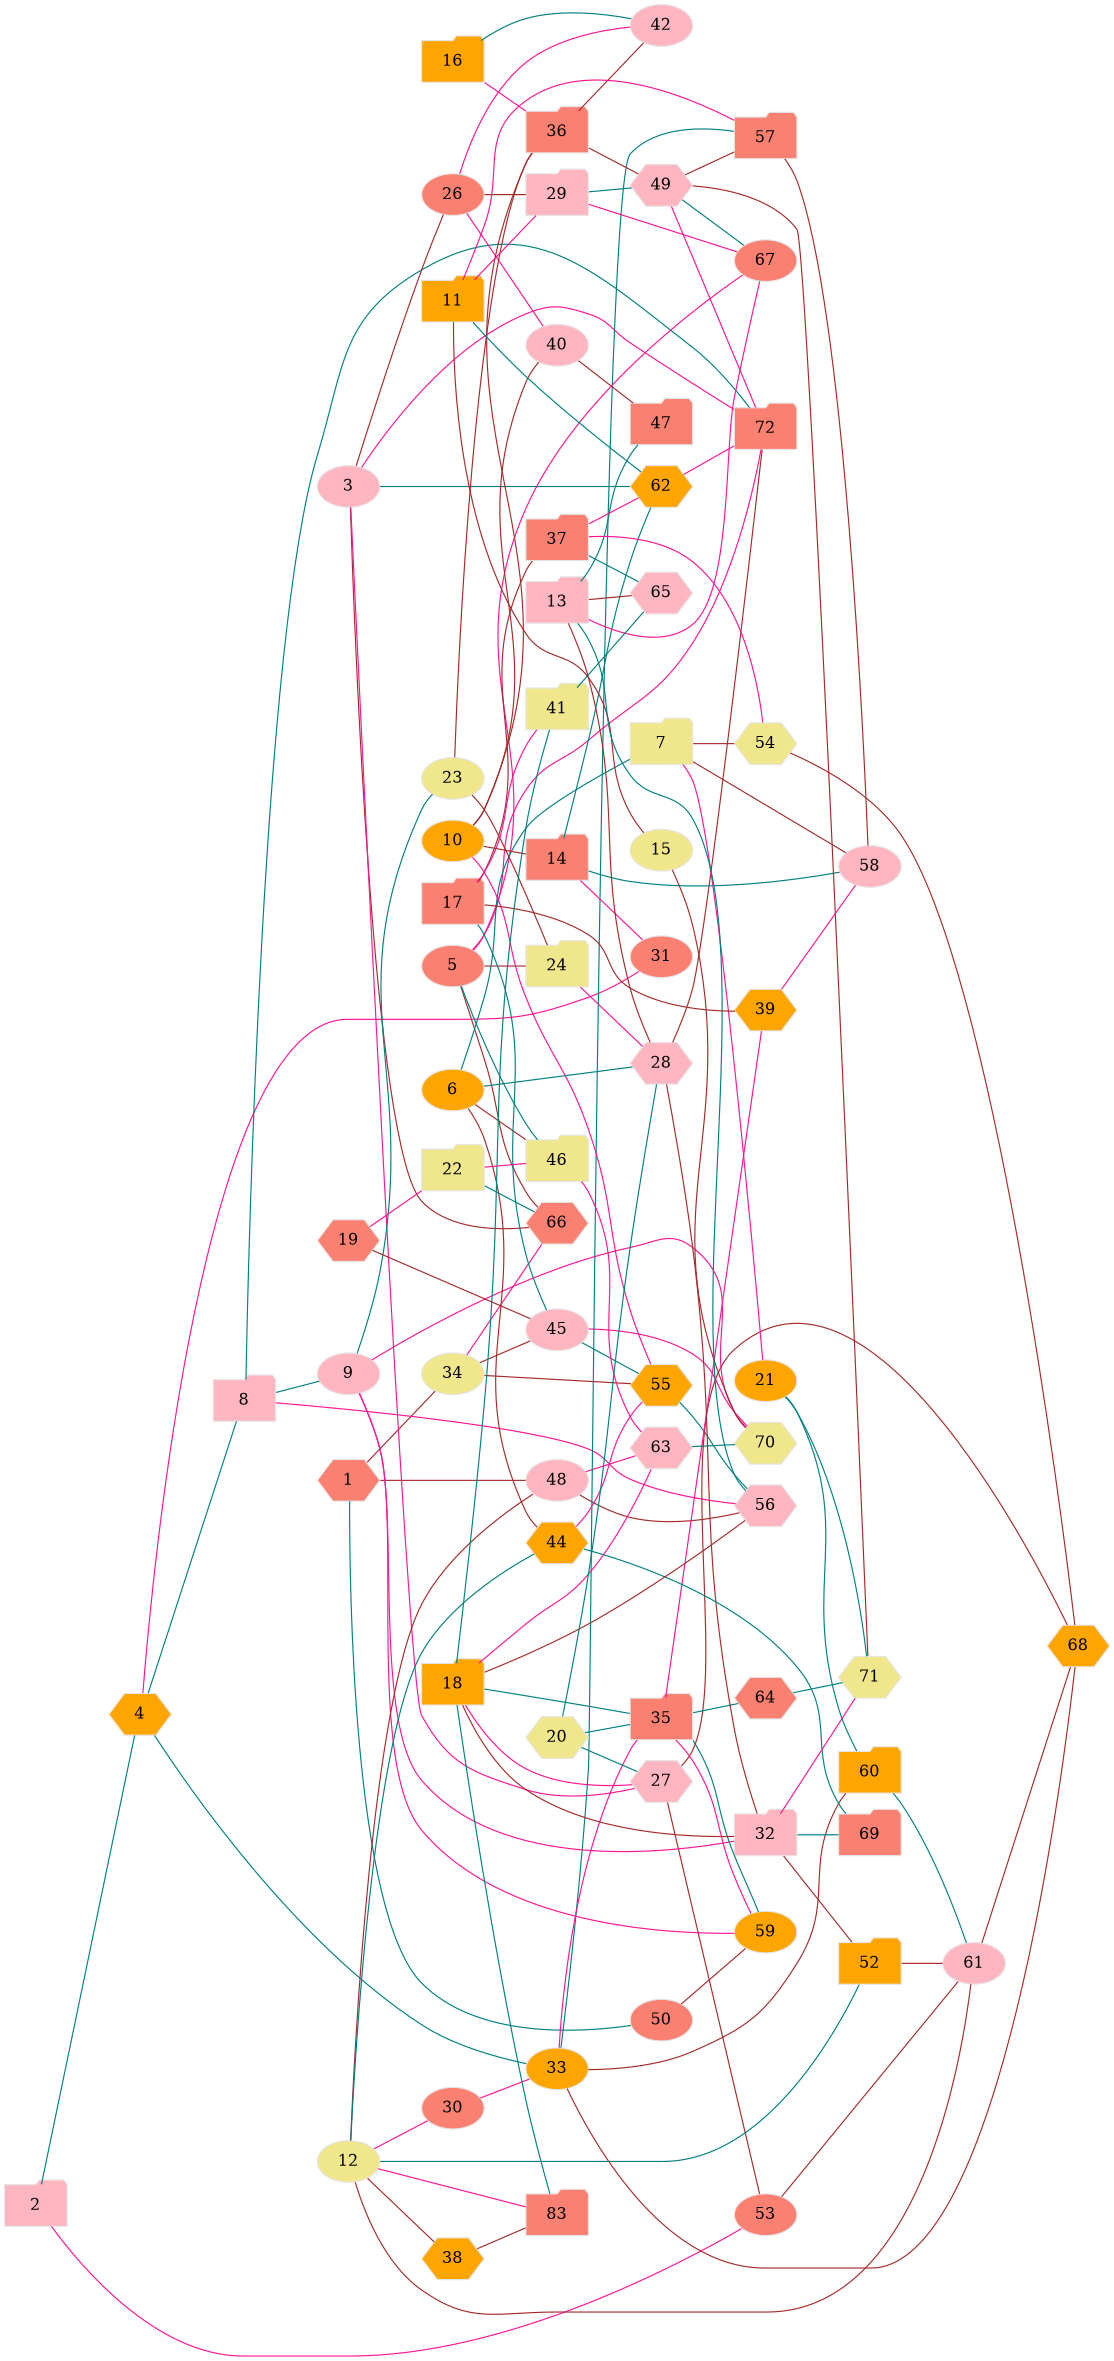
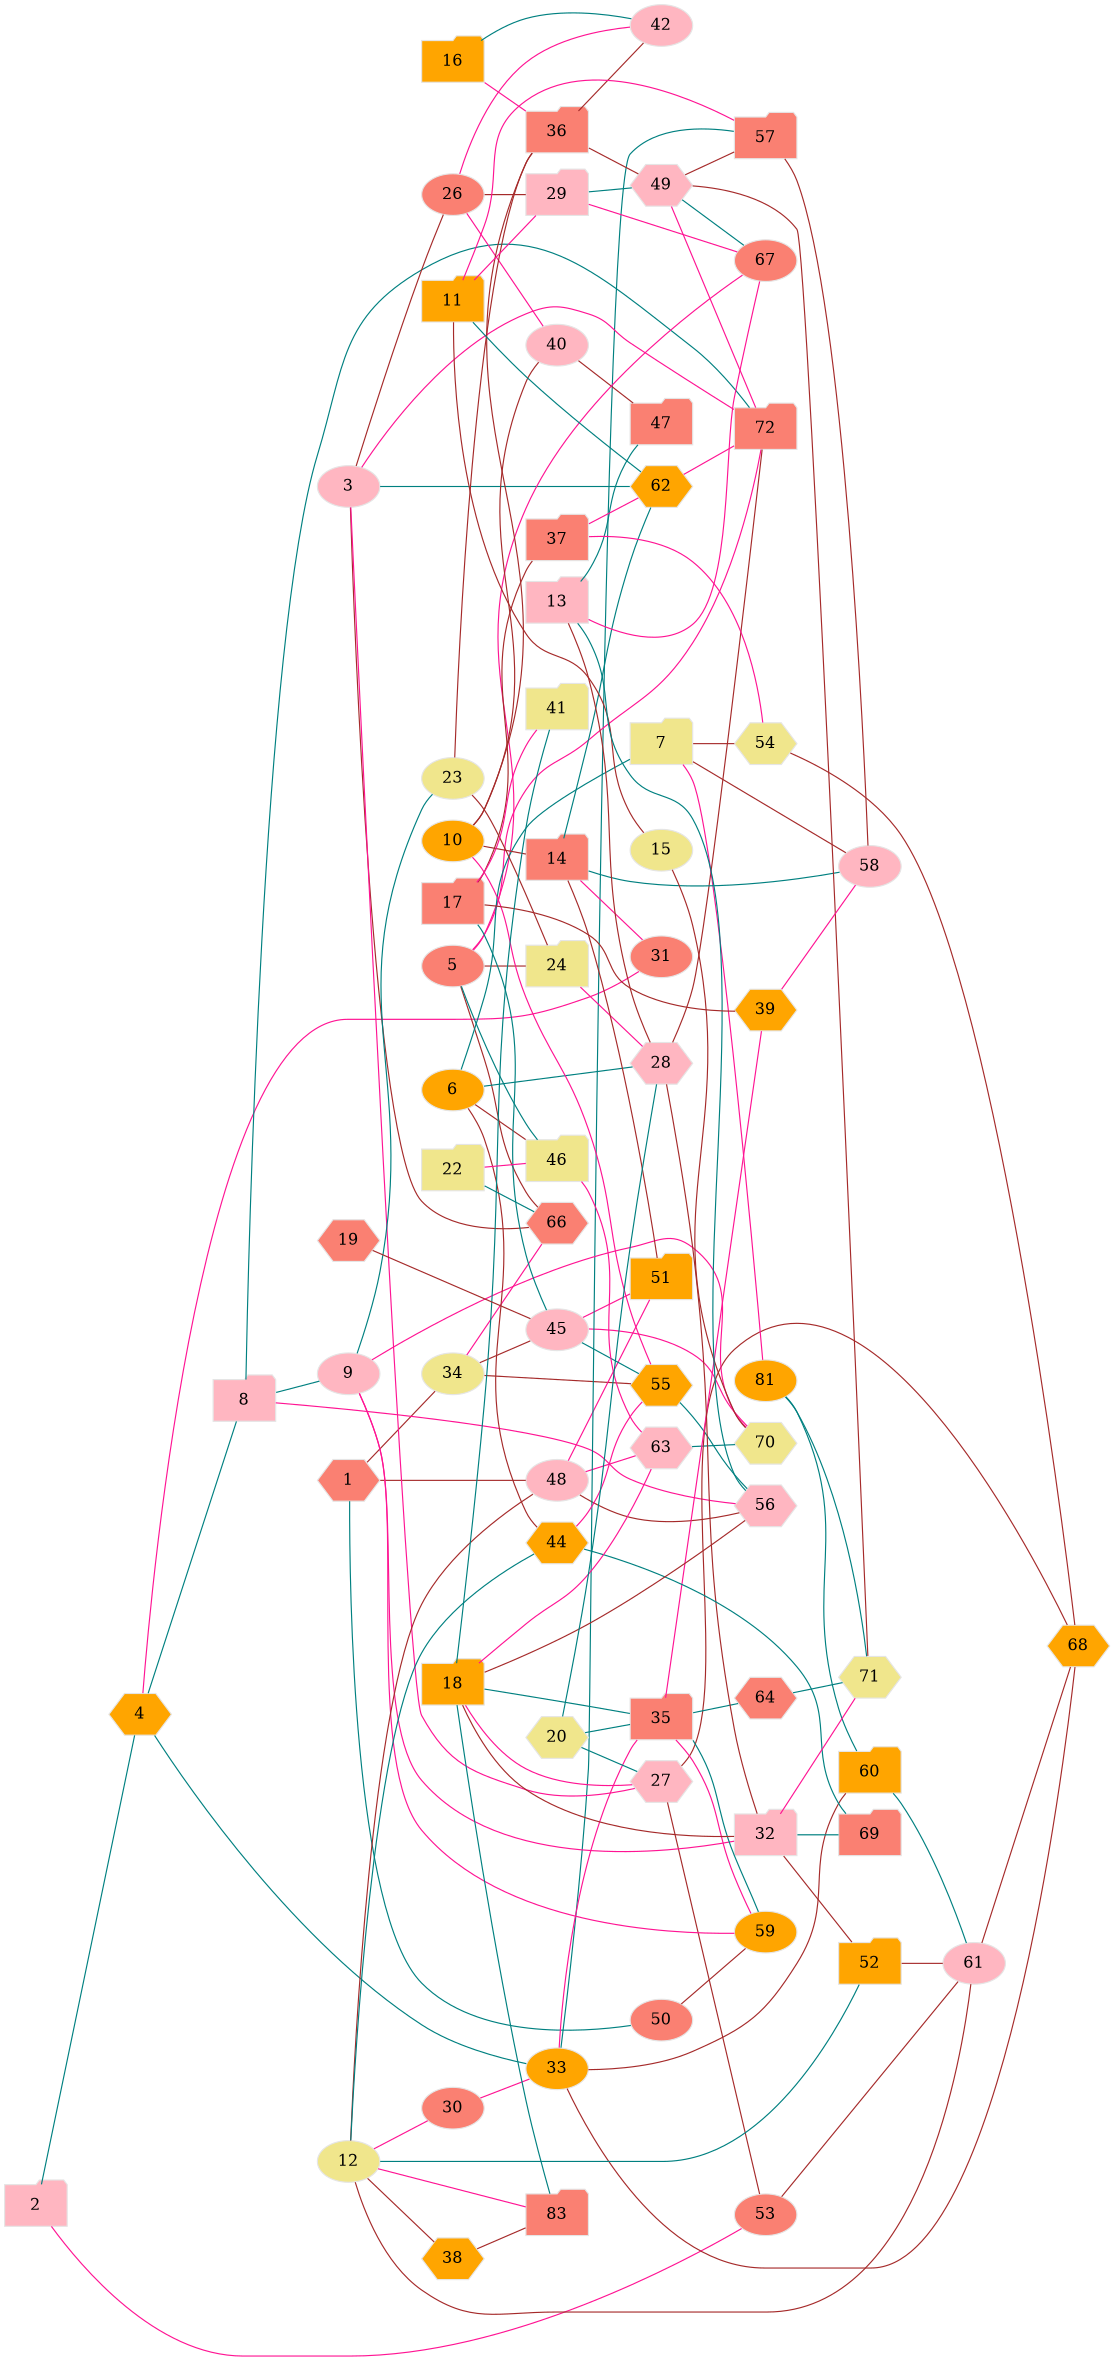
node "65": removed
edge "22" -- "19": removed
node "51": added
node "21": label "21" -> "81"
